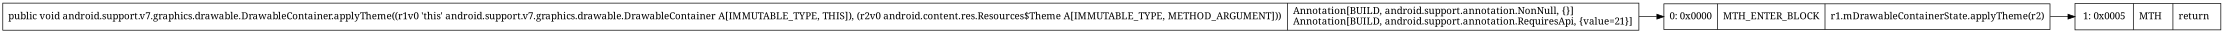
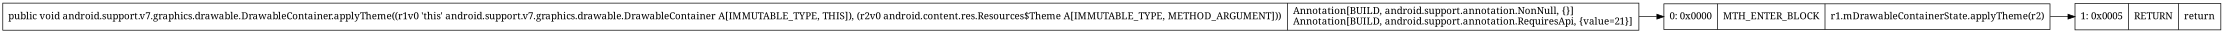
node "1: 0x0005": text "MTH" -> "RETURN"
